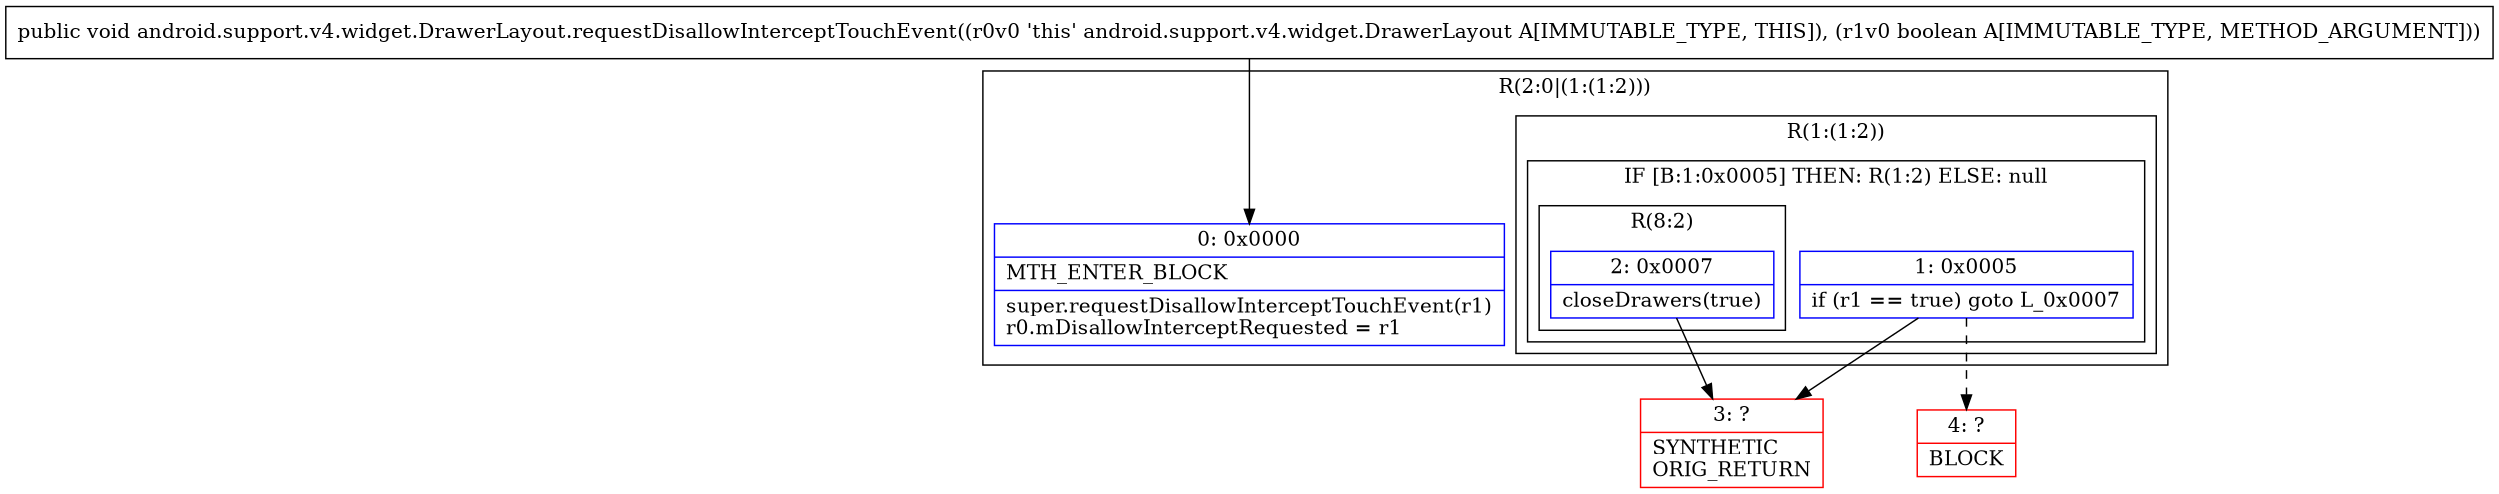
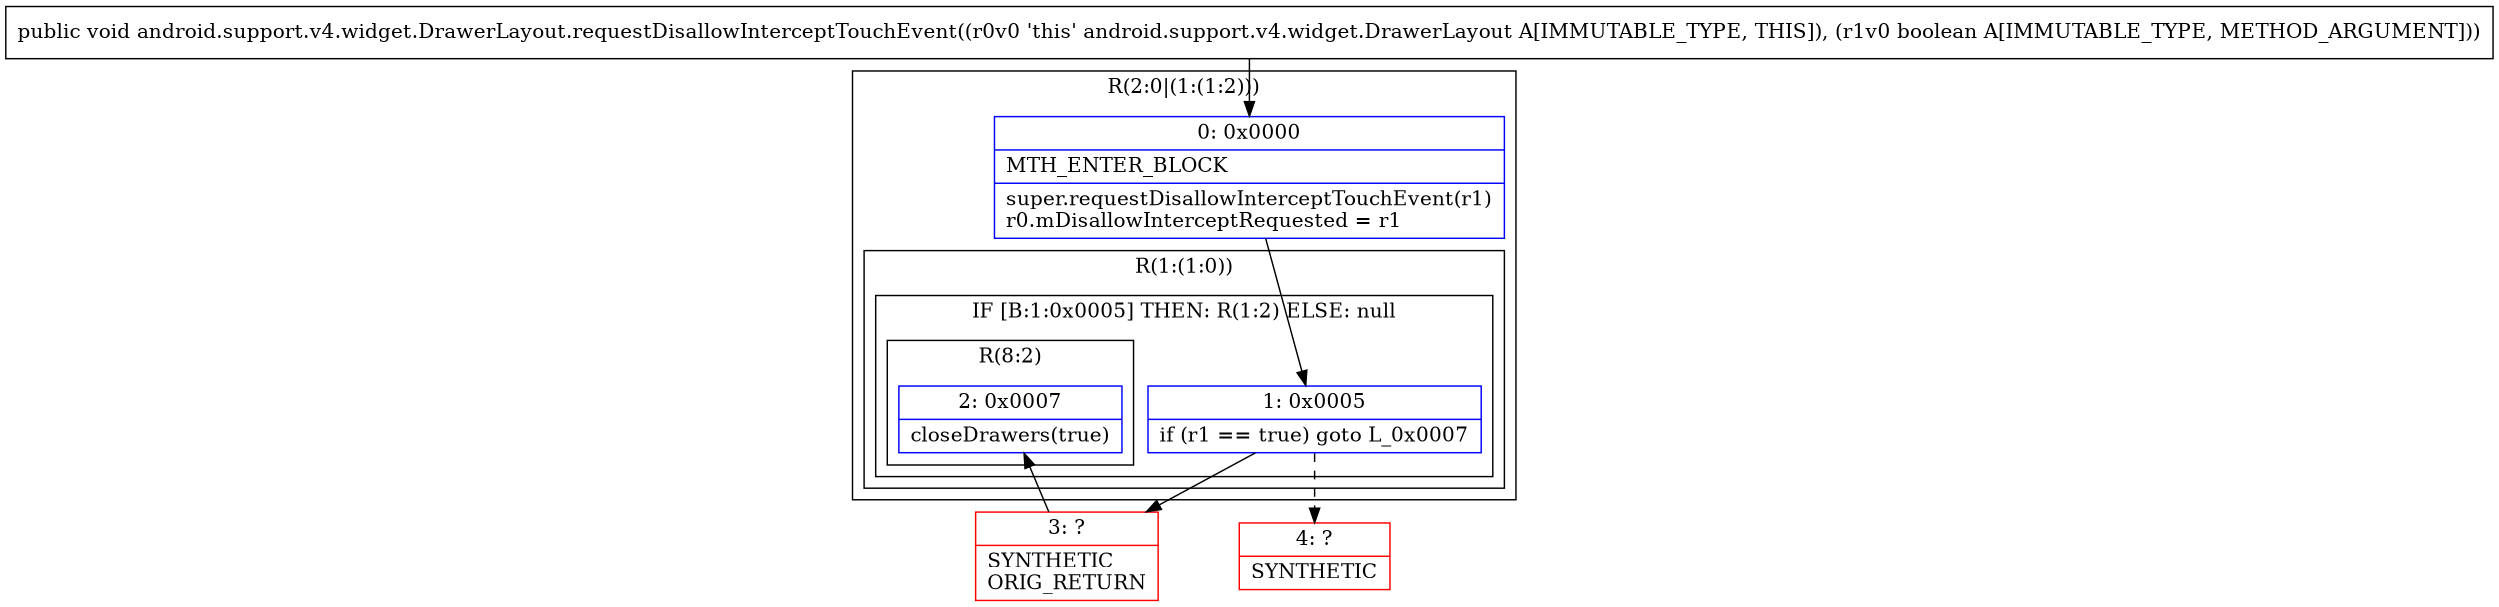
cluster "R(1:(1:2))": label "R(1:(1:2))" -> "R(1:(1:0))"
edge "0: 0x0000" -> "1: 0x0005": added
edge "2: 0x0007" -> "3: ?": reversed
node "4: ?": text "BLOCK" -> "SYNTHETIC"
